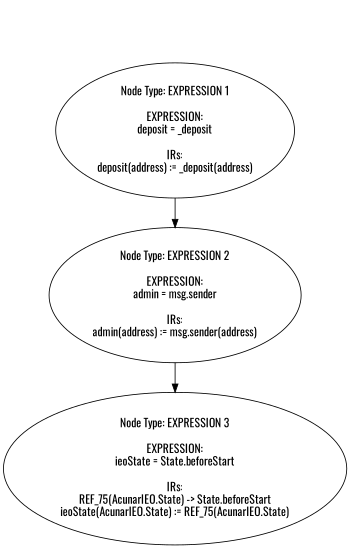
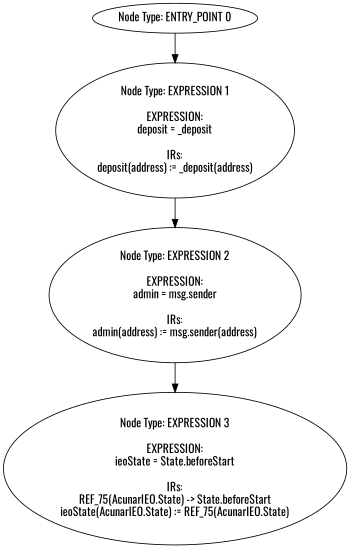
node "Node Type: ENTRY_POINT 0": added
